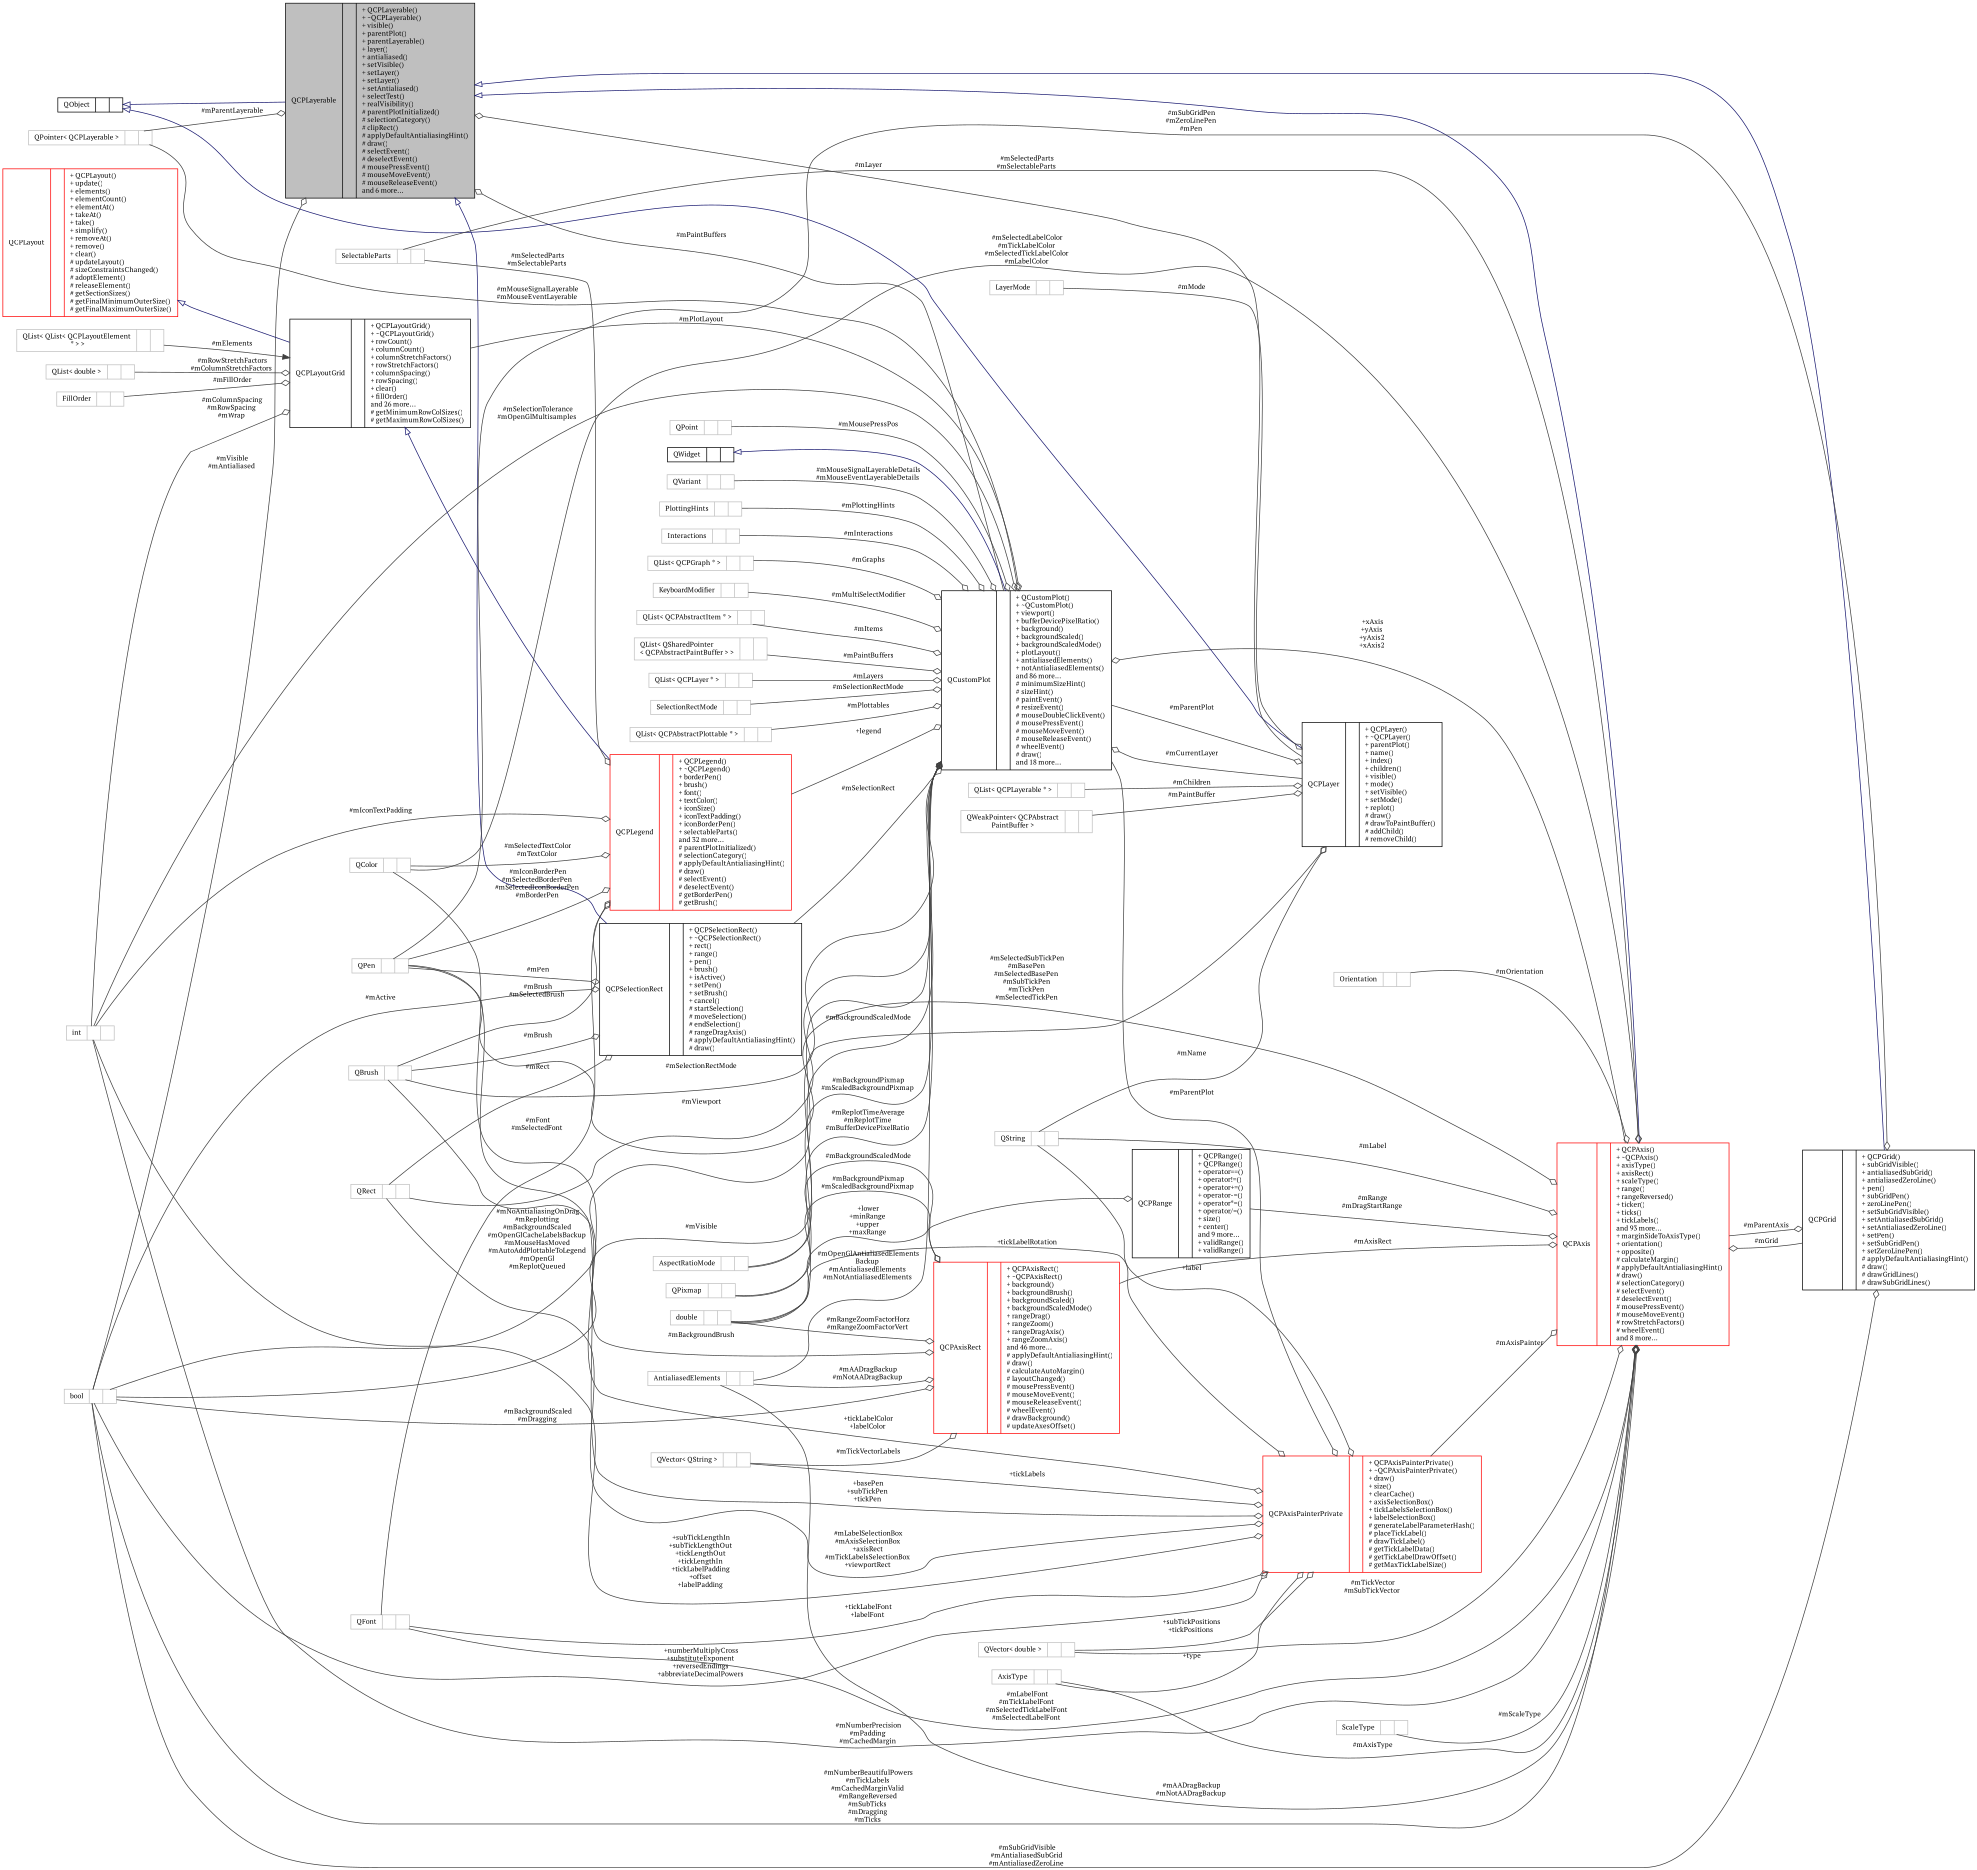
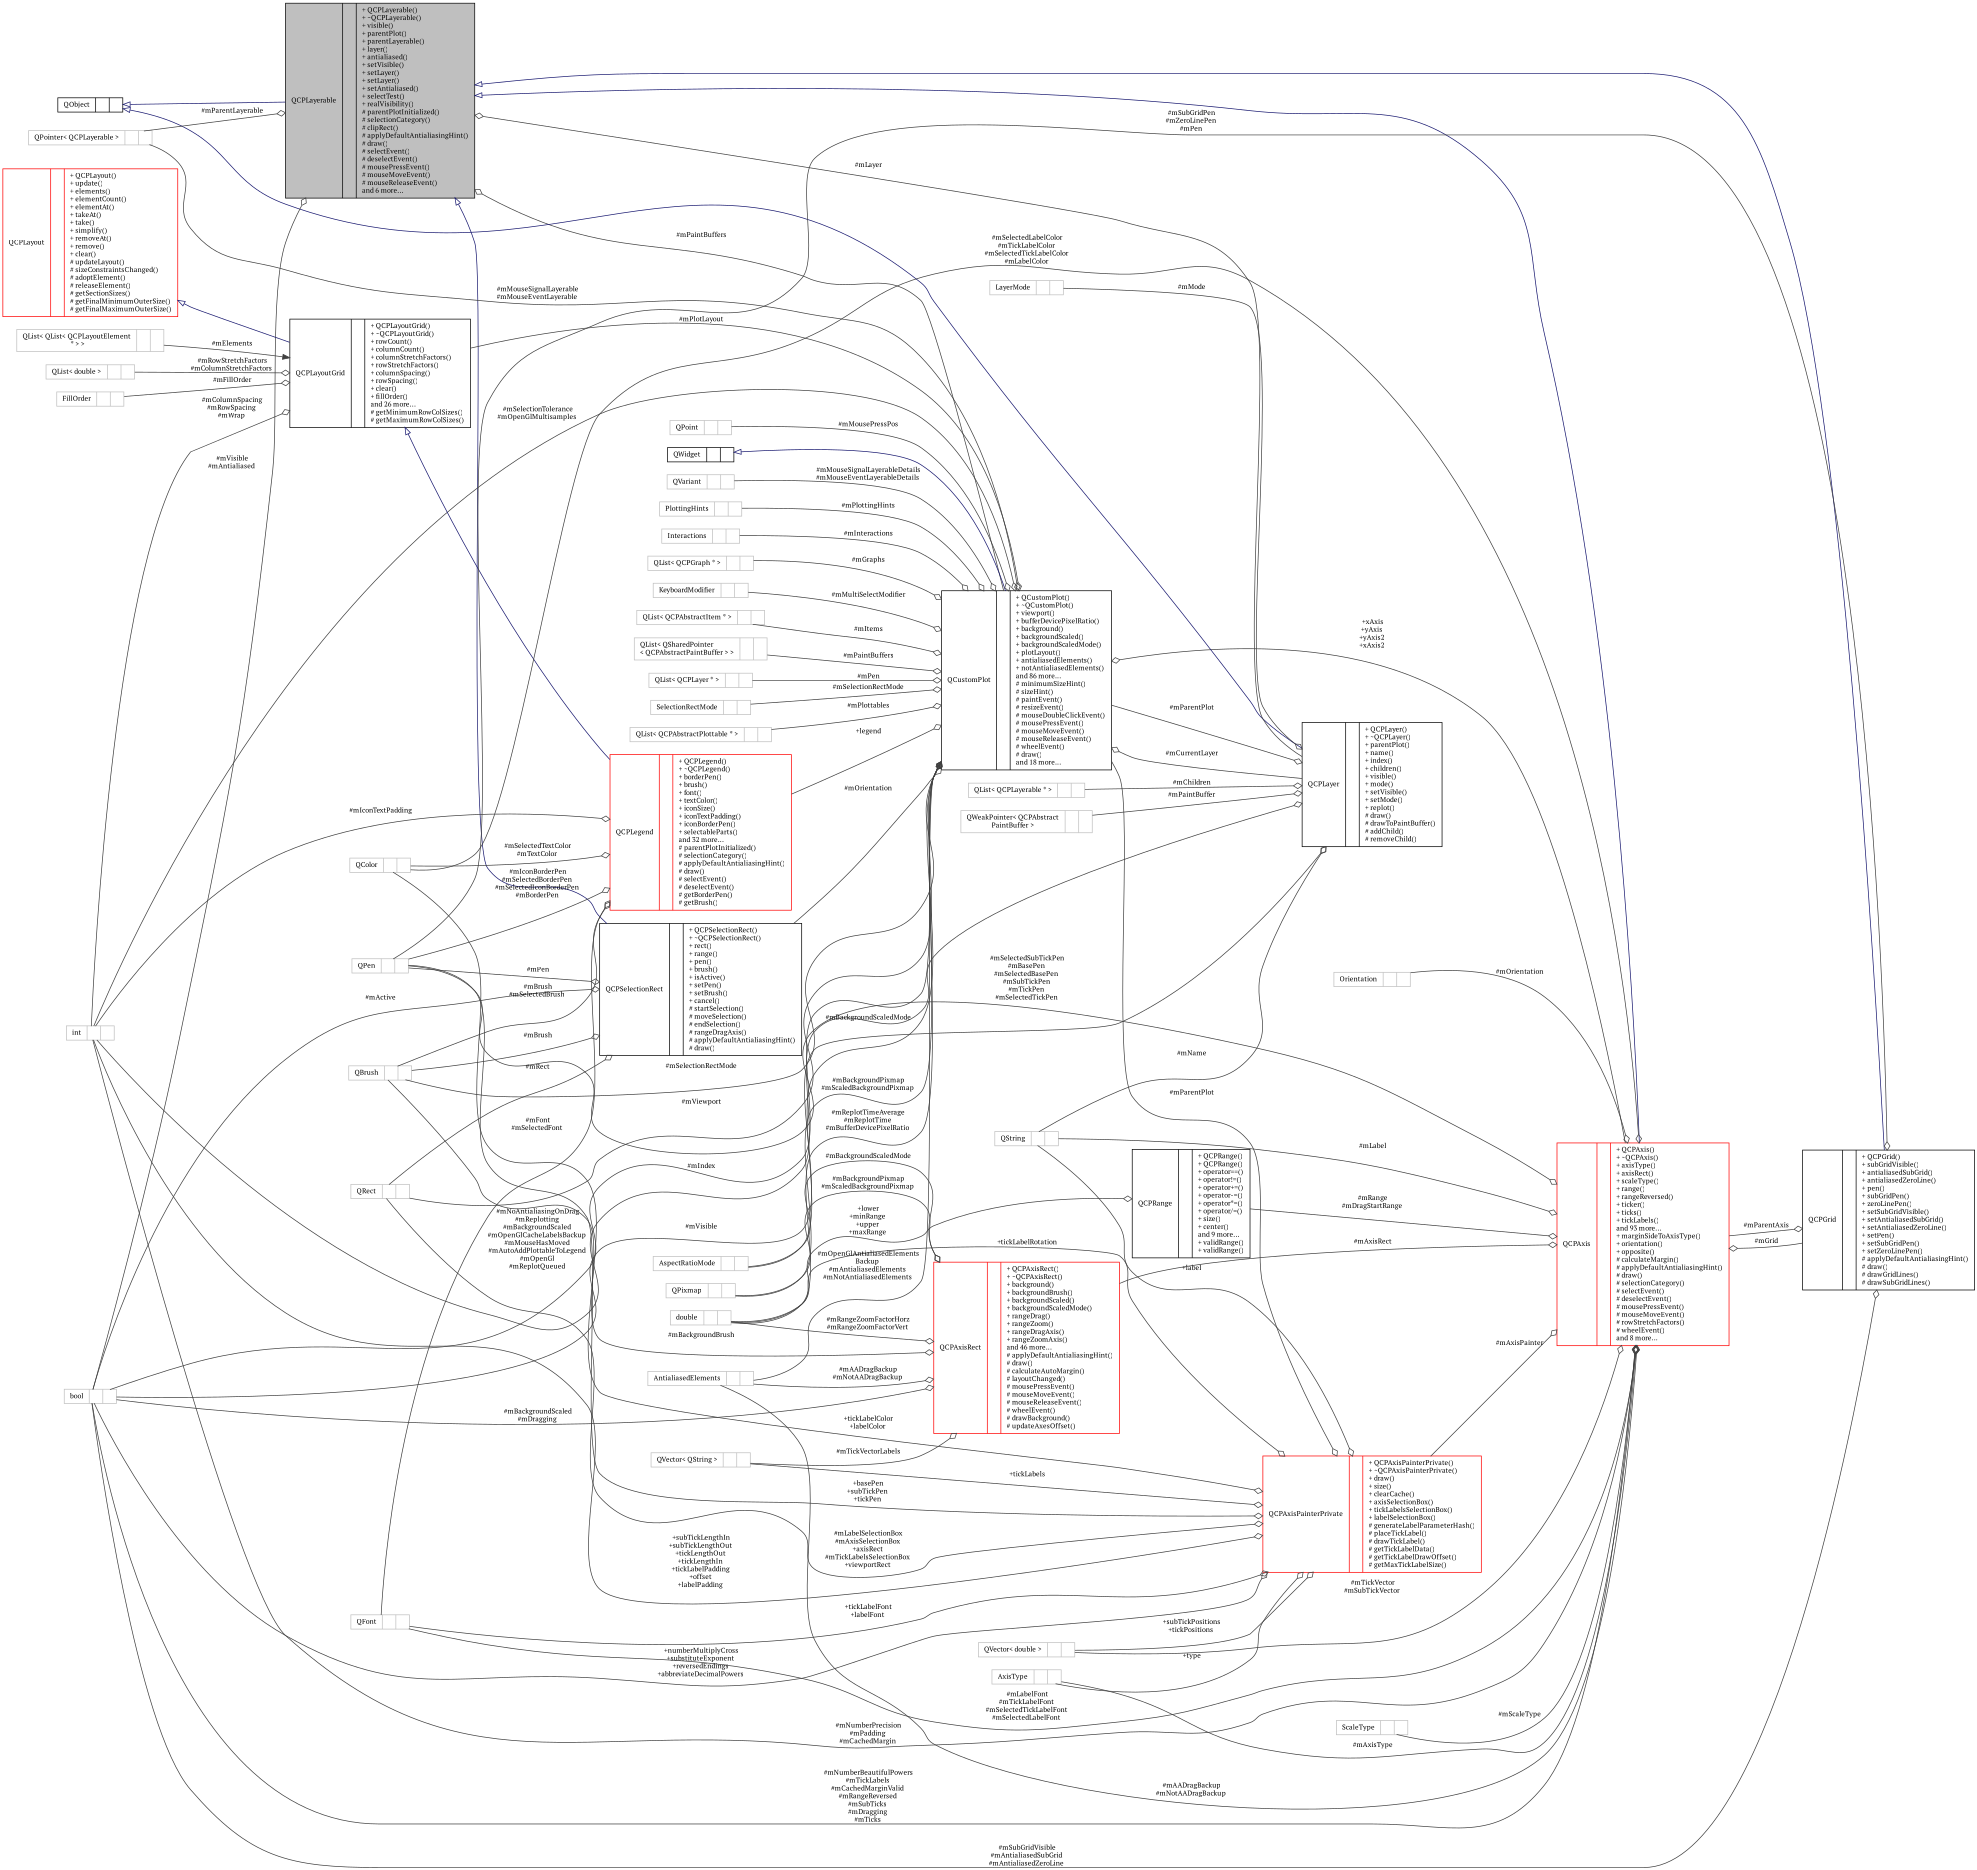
node "SelectableParts": removed
edge "QList< QCPLayer * >" -> "QCustomPlot": label " #mLayers" -> " #mPen"
edge "QCPSelectionRect" -> "QCustomPlot": label " #mSelectionRect" -> " #mOrientation"
edge "int" -> "QCPLayer": added, label "#mIndex"
